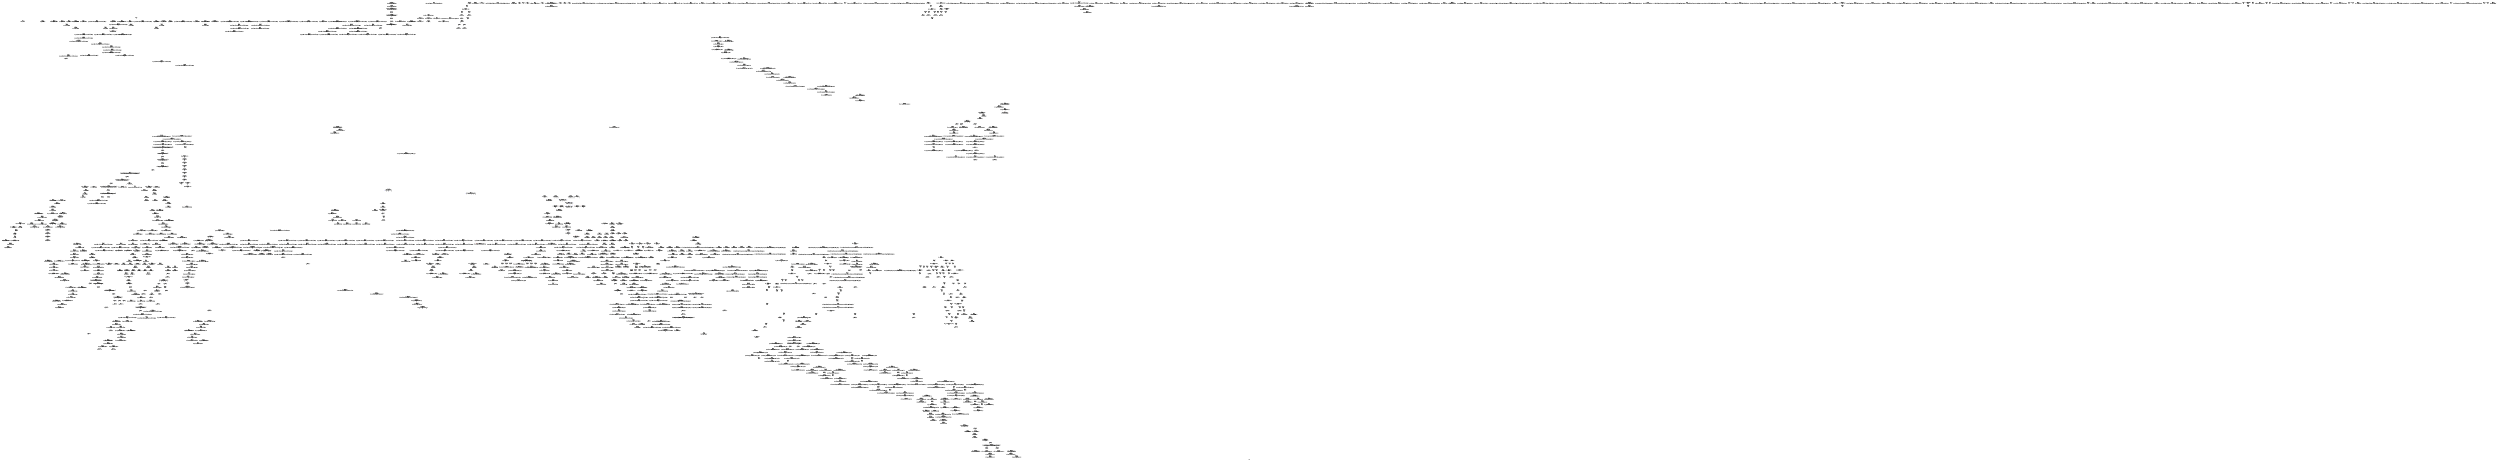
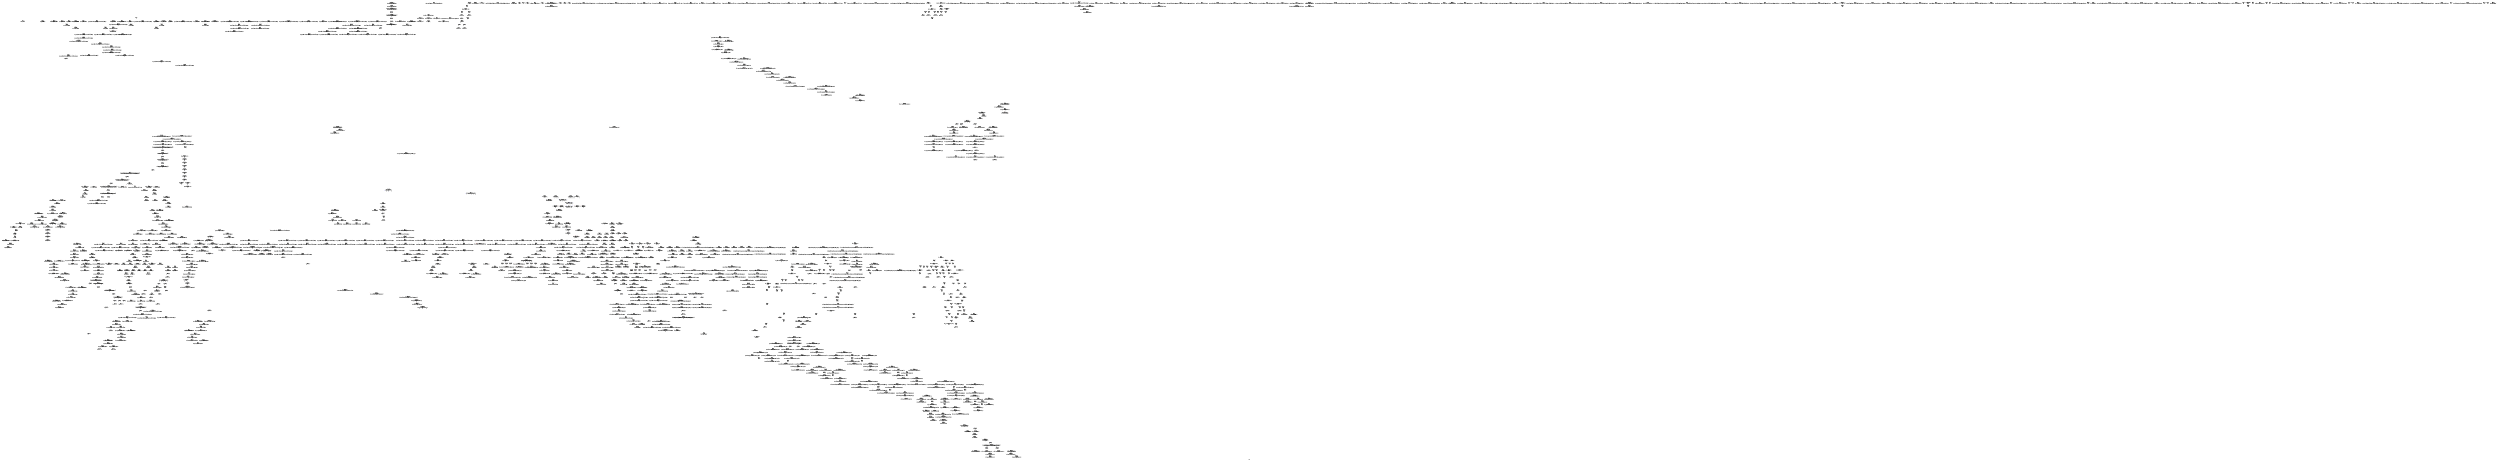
node "NodeID: 105": removed
